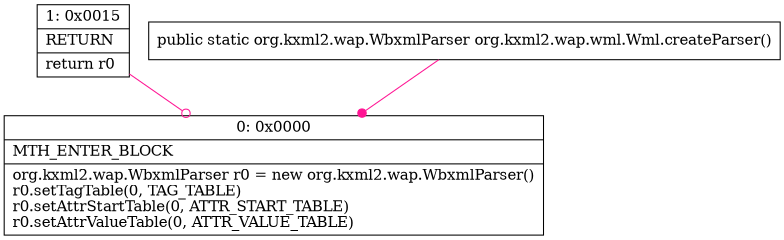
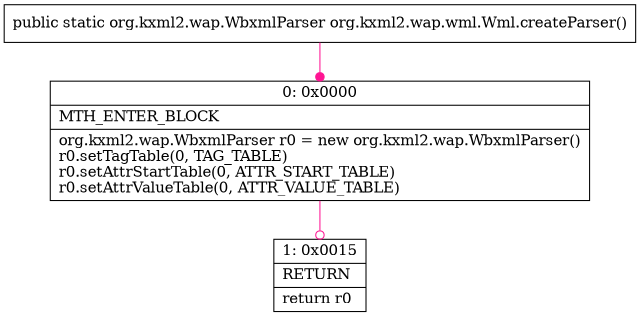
edge "1: 0x0015" -> "0: 0x0000": reversed
